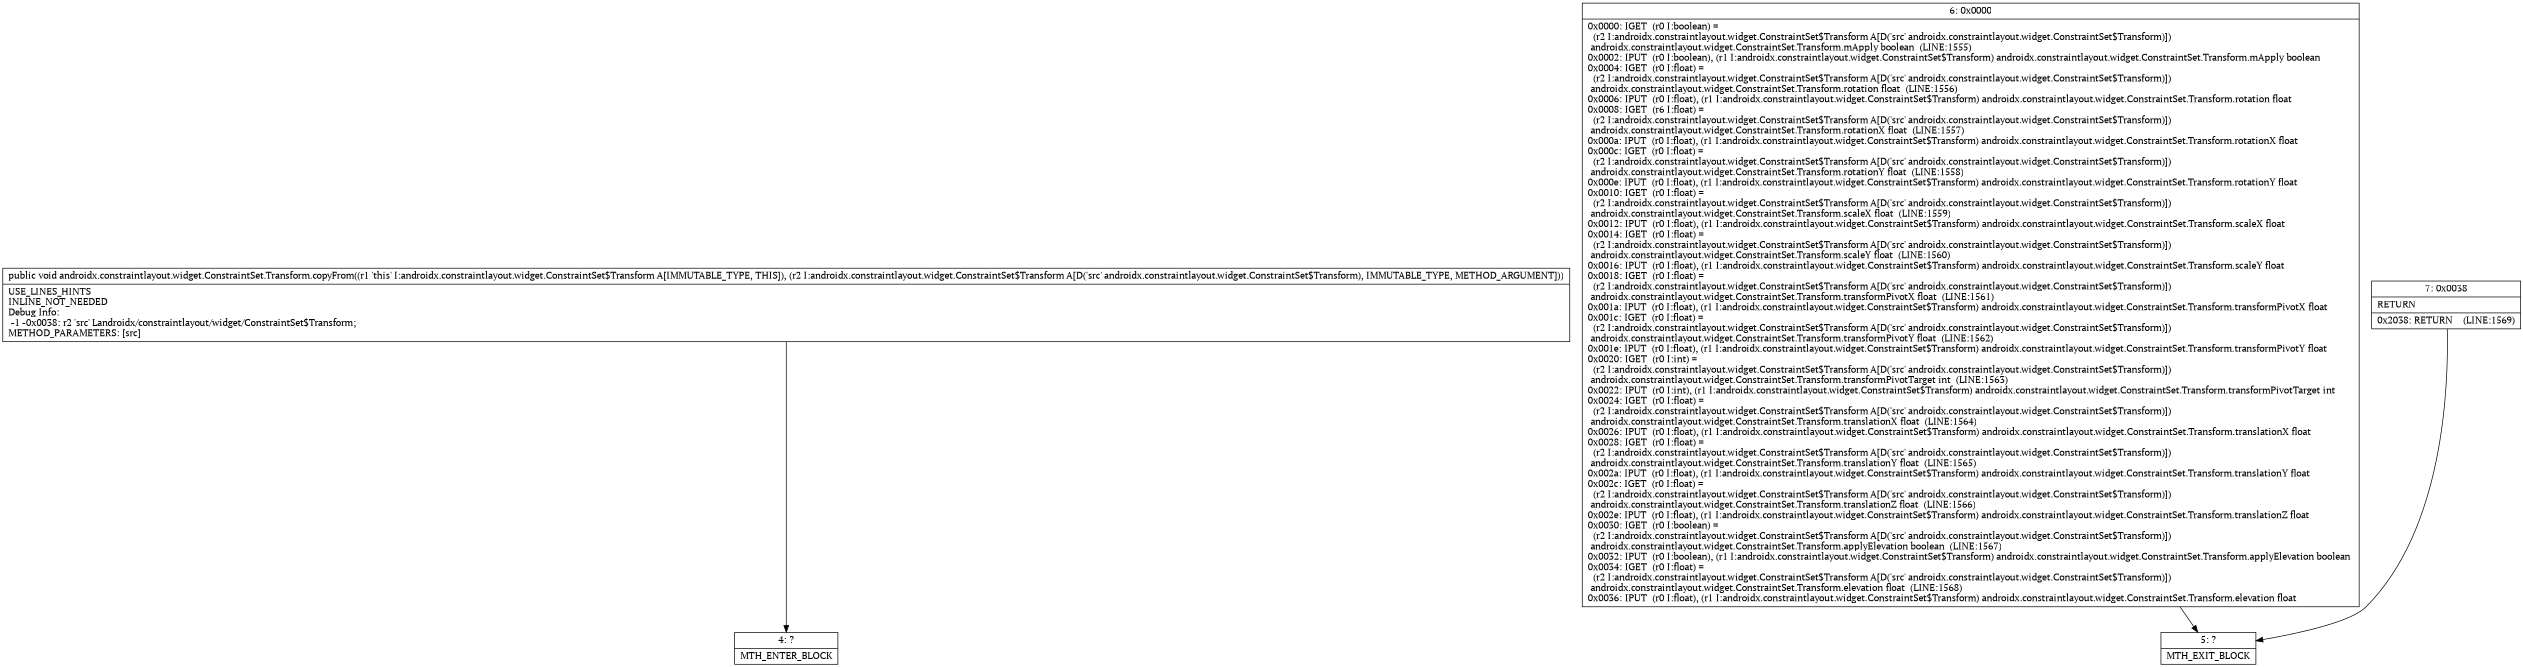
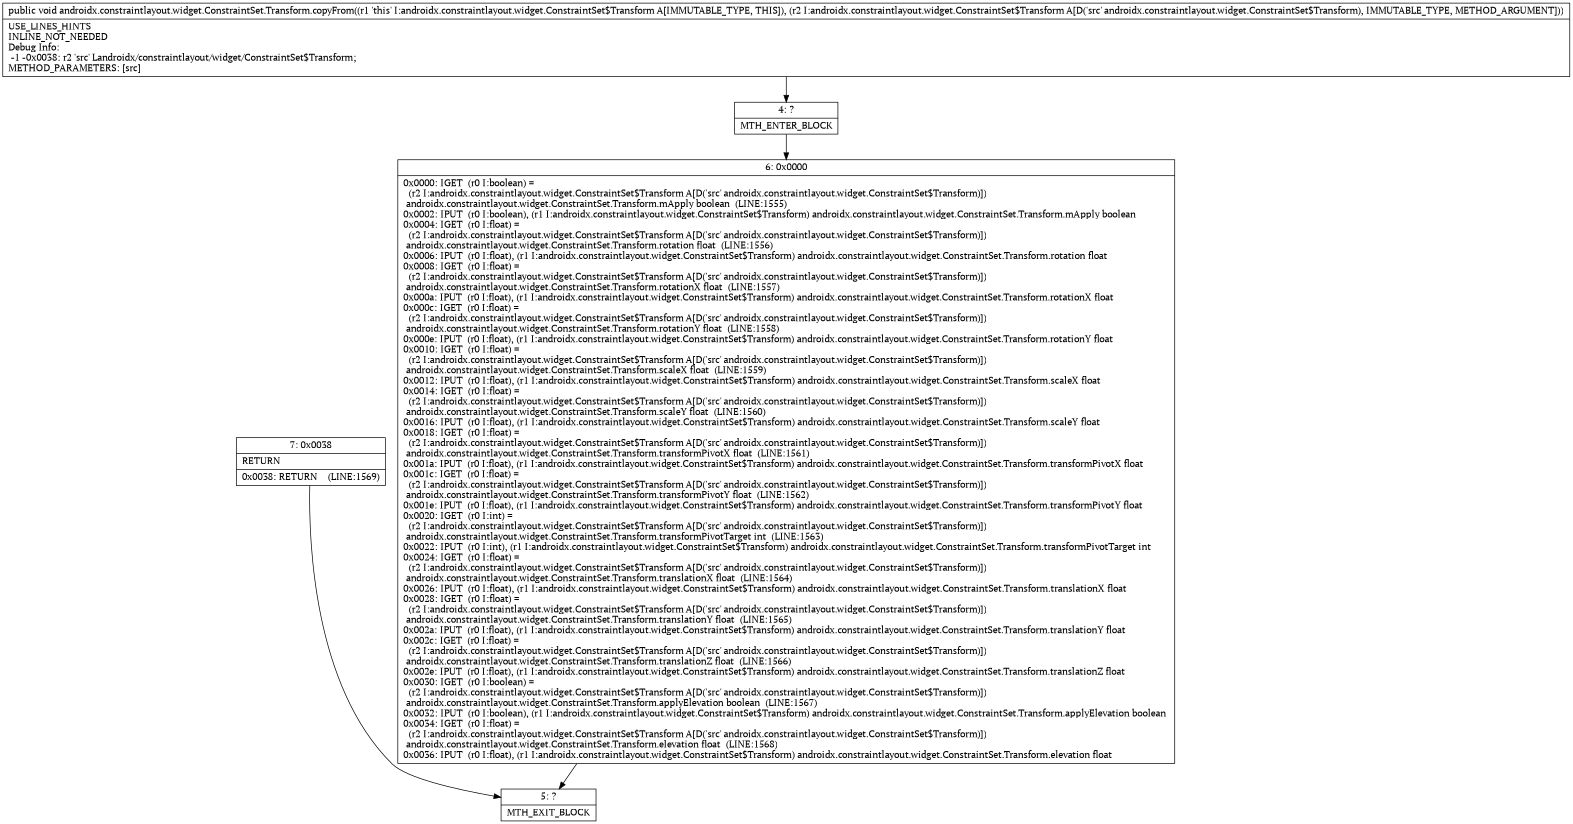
node "6: 0x0000": text "0x0008: IGET  (r6 I:float) =" -> "0x0008: IGET  (r0 I:float) ="
edge "4: ?" -> "6: 0x0000": added
node "7: 0x0038": text "0x2038: RETURN    (LINE:1569)" -> "0x0038: RETURN    (LINE:1569)"
